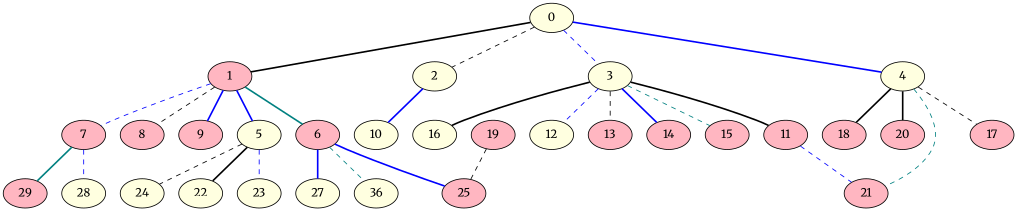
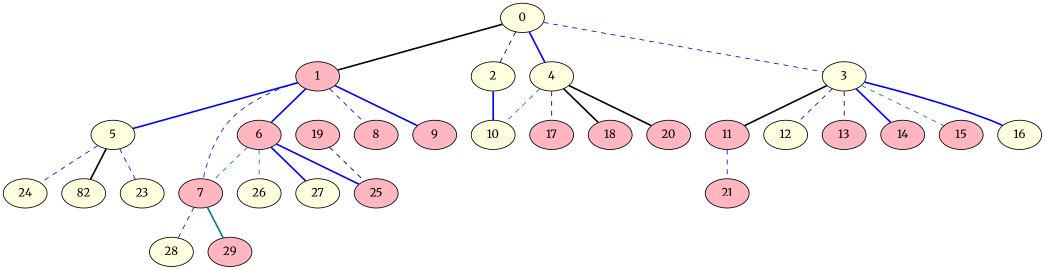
edge "3" -- "16": color black -> blue
edge "1" -- "8": color black -> blue
edge "1" -- "6": color teal -> blue
edge "4" -- "21": now "4" -- "10"
edge "5" -- "24": color black -> blue
edge "6" -- "7": added
node "22": label "22" -> "82"
node "36": label "36" -> "26"
